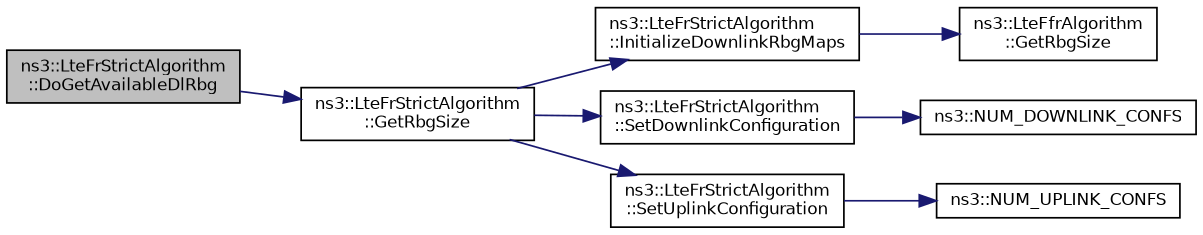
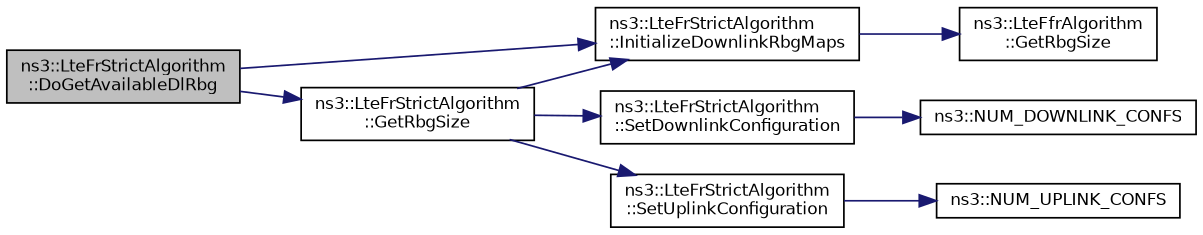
edge "ns3::LteFrStrictAlgorithm ::DoGetAvailableDlRbg" -> "ns3::LteFrStrictAlgorithm ::InitializeDownlinkRbgMaps": added
